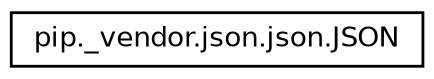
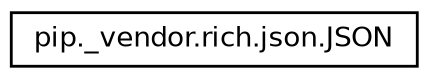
node "pip._vendor.json.json.JSON": label "pip._vendor.json.json.JSON" -> "pip._vendor.rich.json.JSON"
